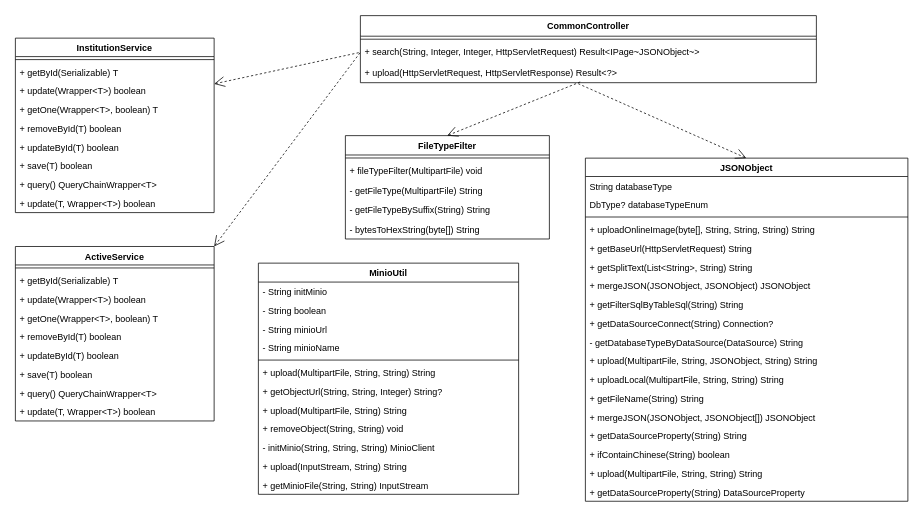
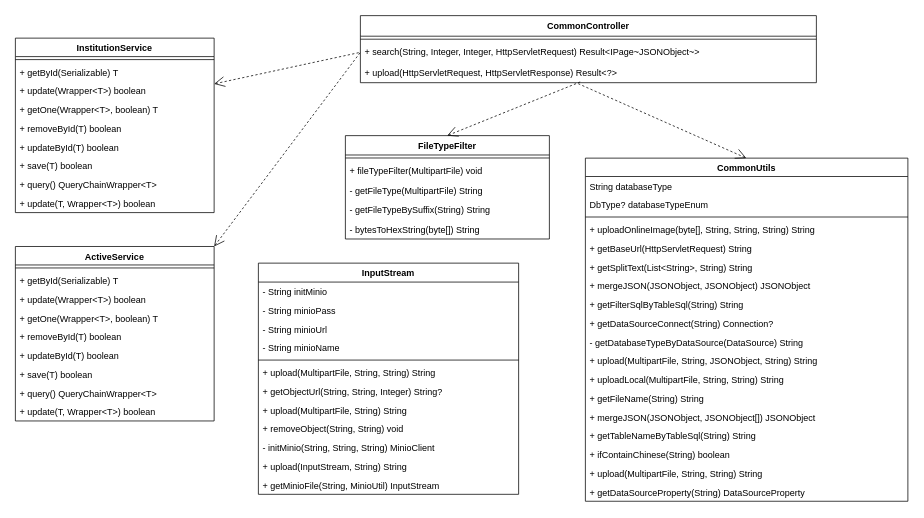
node "JSONObject": label "JSONObject" -> "CommonUtils"
node "MinioUtil": label "MinioUtil" -> "InputStream"
node "- String boolean": label "- String boolean" -> "- String minioPass"
node "+ getDataSourceProperty(String) String": label "+ getDataSourceProperty(String) String" -> "+ getTableNameByTableSql(String) String"
node "+ getMinioFile(String, String) InputStream": label "+ getMinioFile(String, String) InputStream" -> "+ getMinioFile(String, MinioUtil) InputStream"
